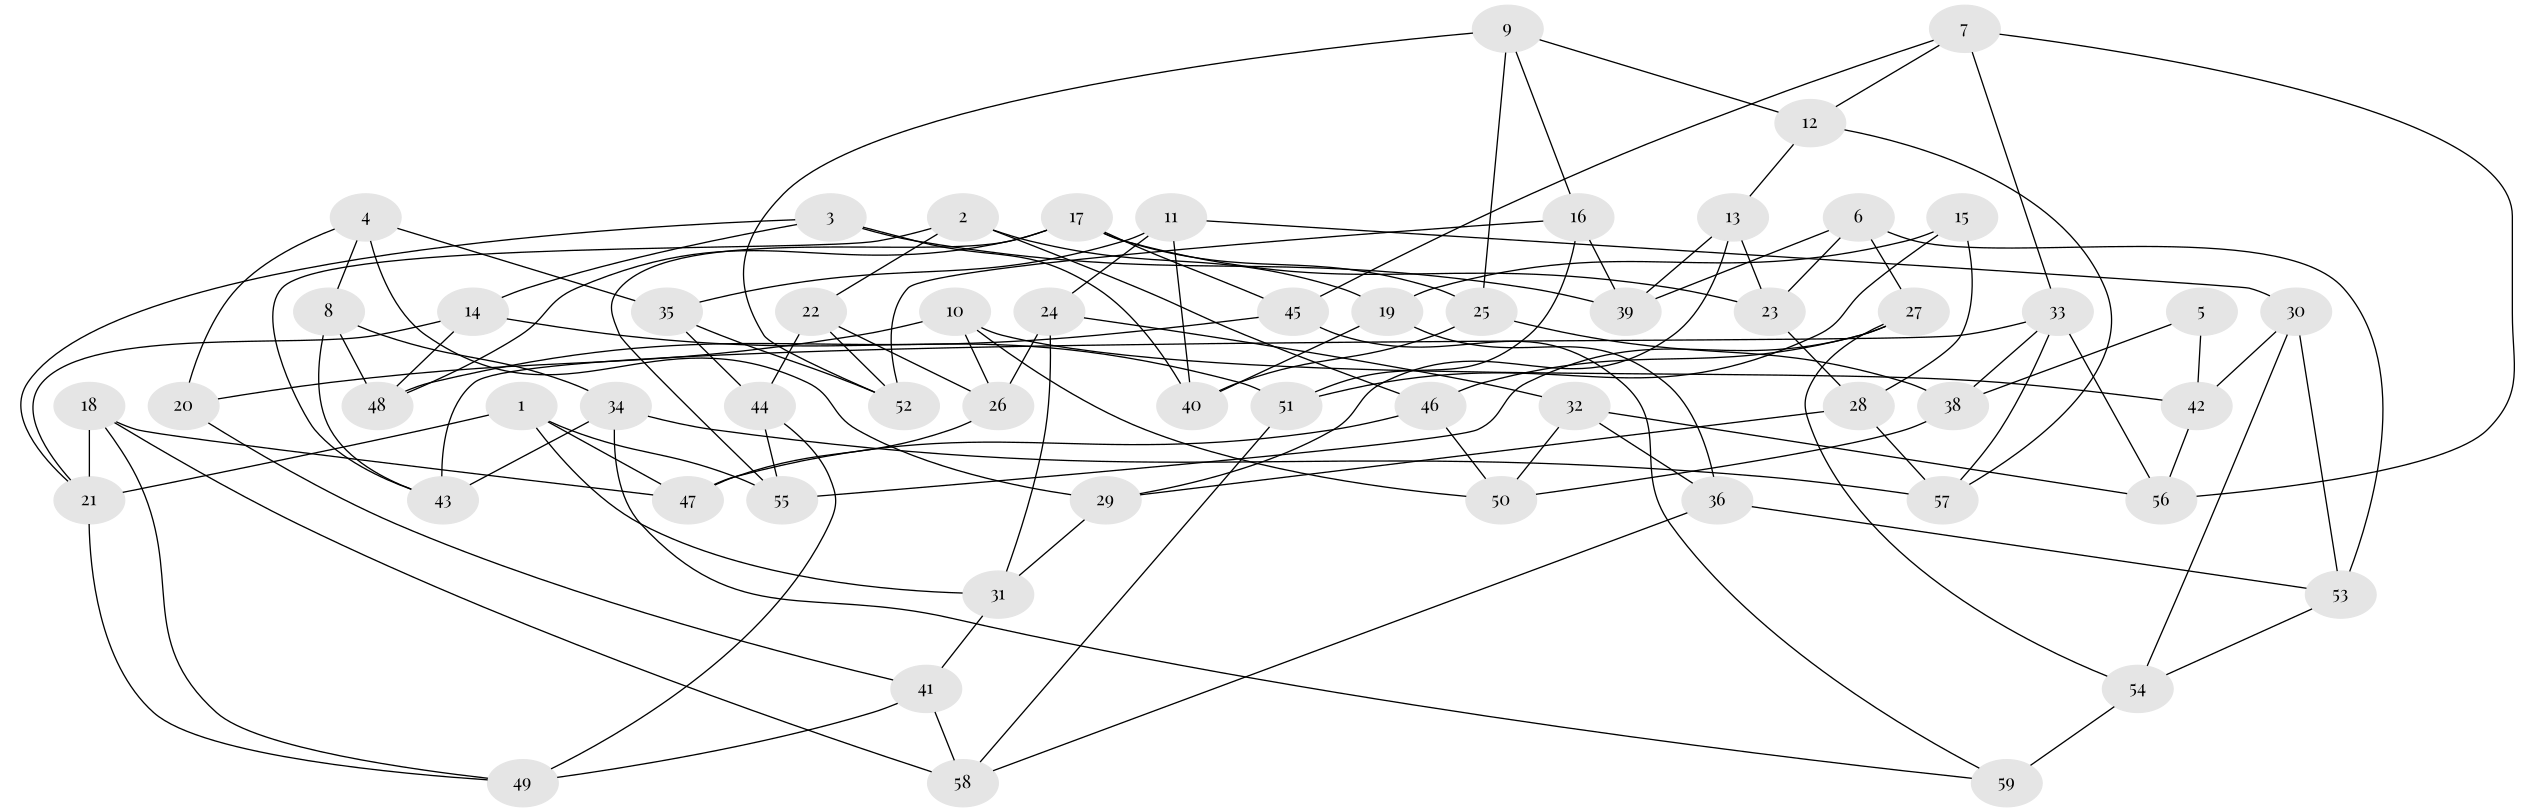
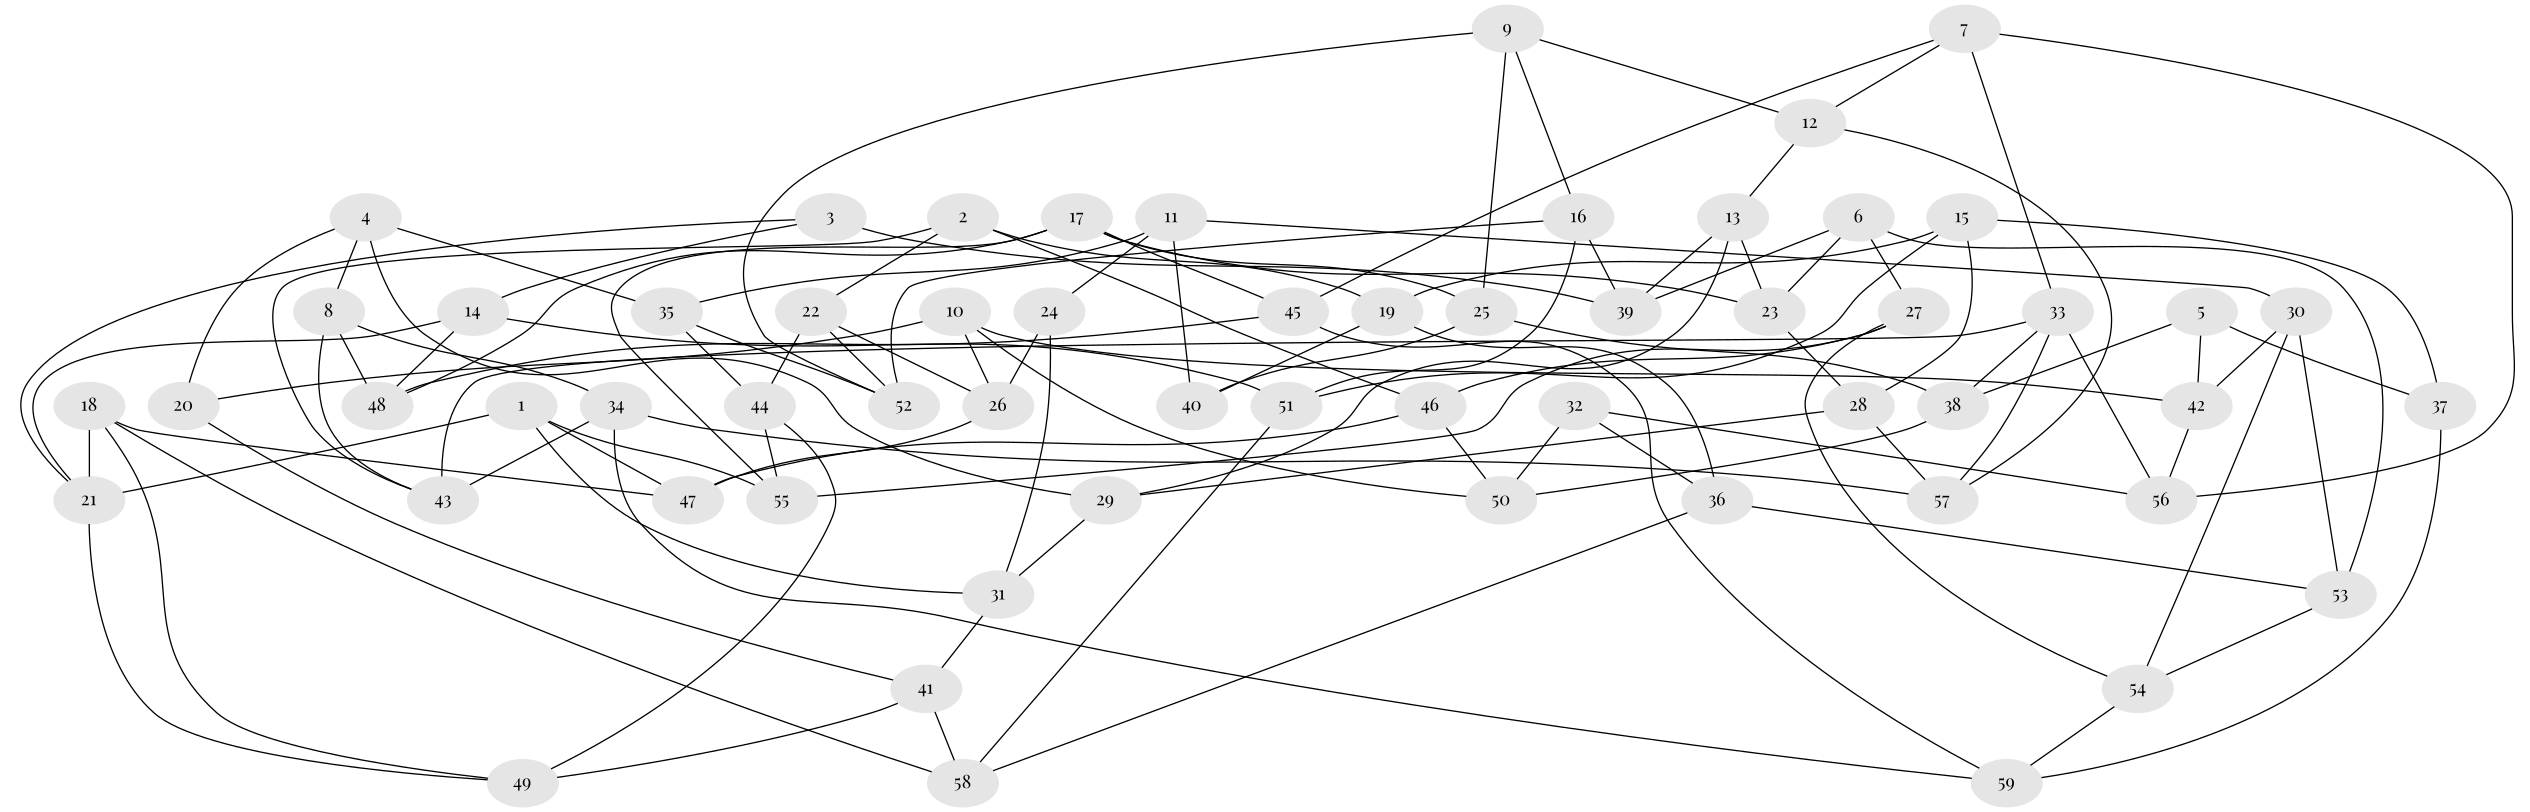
edge "3" -- "40": removed
edge "24" -- "32": removed
node "37": added
